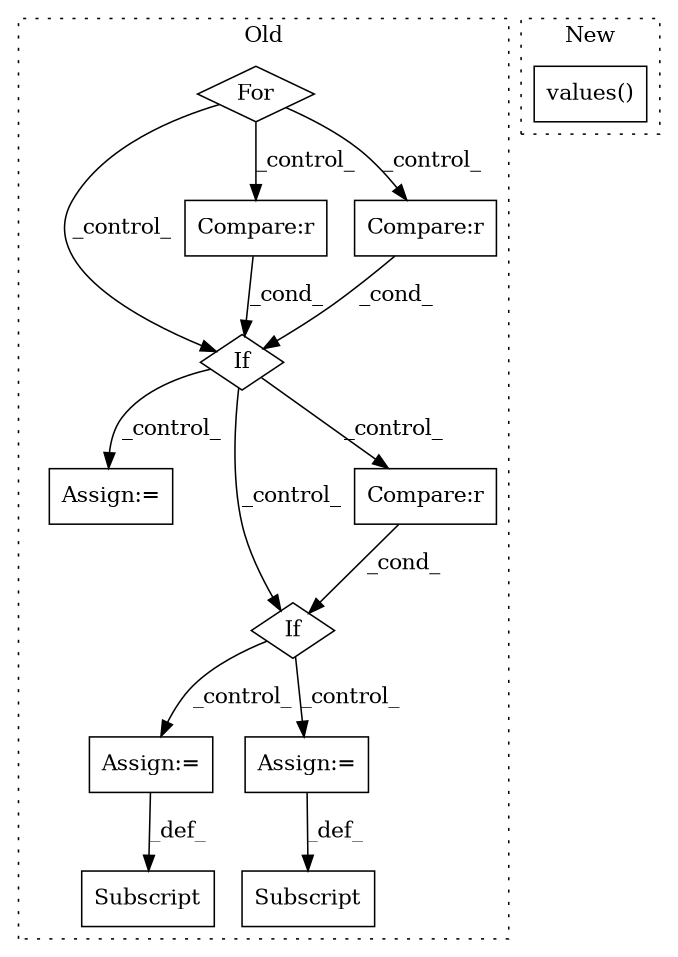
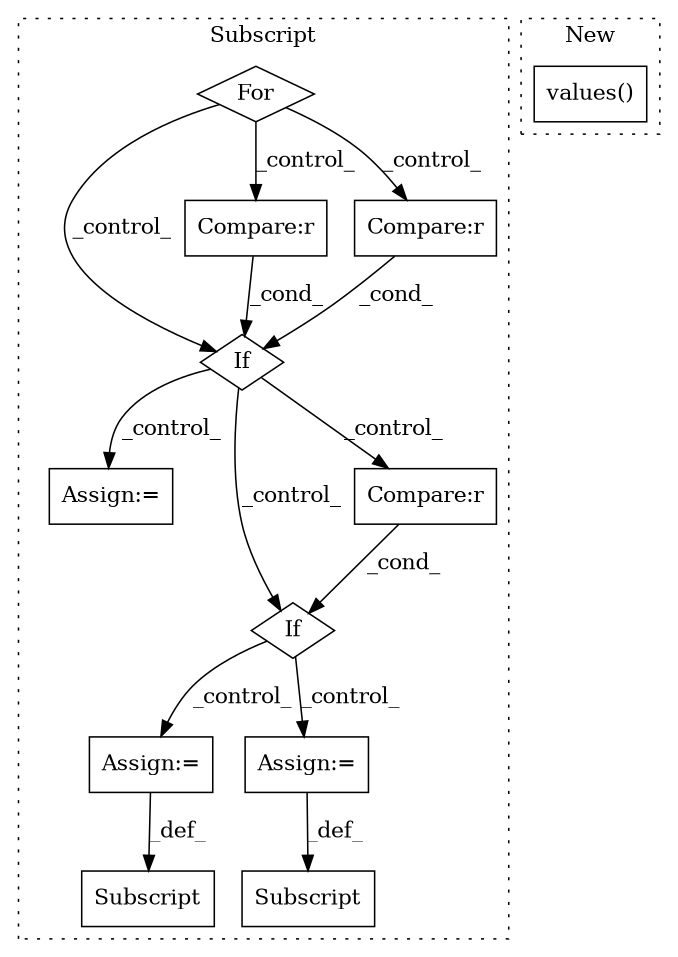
cluster "Old": label "Old" -> "Subscript"
